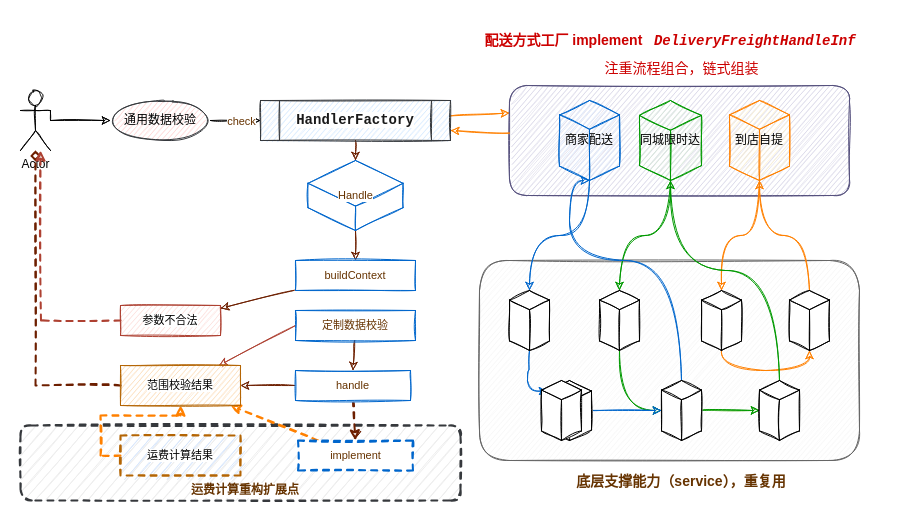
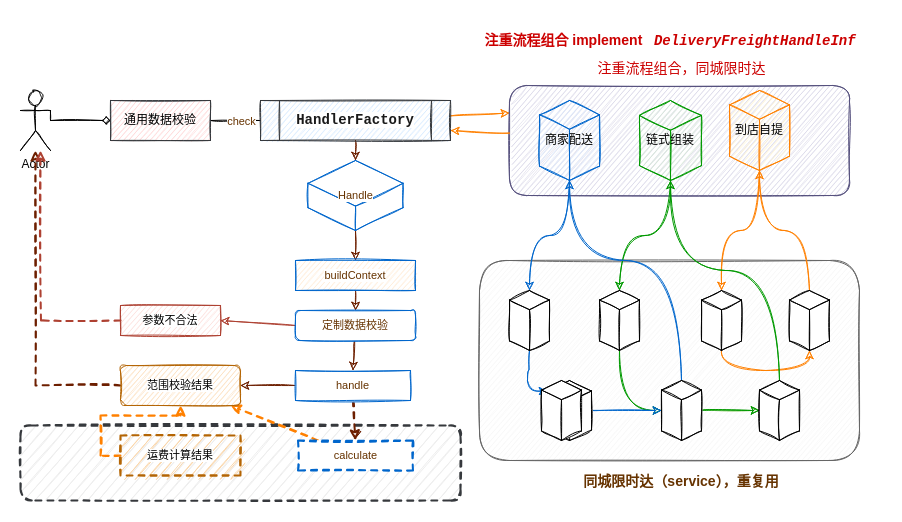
node "配送方式工厂 implement DeliveryFreightHandleInf": label "配送方式工厂 implement DeliveryFreightHandleInf" -> "注重流程组合 implement DeliveryFreightHandleInf"
node "注重流程组合，链式组装": label "注重流程组合，链式组装" -> "注重流程组合，同城限时达"
edge "Actor" -> "通用数据校验": arrowhead classic -> diamond
node "通用数据校验": shape ellipse -> rectangle
edge "通用数据校验" -> "HandlerFactory": arrowhead classic -> none
node "商家配送": moved (590, 141) -> (570, 141)
node "同城限时达": label "同城限时达" -> "链式组装"
node "到店自提": moved (760, 141) -> (760, 131)
edge "范围校验结果" -> "Actor": arrowhead diamond -> classic
node "buildContext": fillcolor #ffffff -> #ffe6cc
edge "buildContext" -> "参数不合法": now "buildContext" -> "定制数据校验"
node "定制数据校验": shape rectangle -> rounded rectangle
edge "定制数据校验" -> "范围校验结果": now "定制数据校验" -> "参数不合法"
node "范围校验结果": shape rectangle -> rounded rectangle
node "运费计算结果": fillcolor #dae8fc -> #fad7ac
node "implement": label "implement" -> "calculate"
node "底层支撑能力（service），重复用": label "底层支撑能力（service），重复用" -> "同城限时达（service），重复用"
node "运费计算重构扩展点": removed
